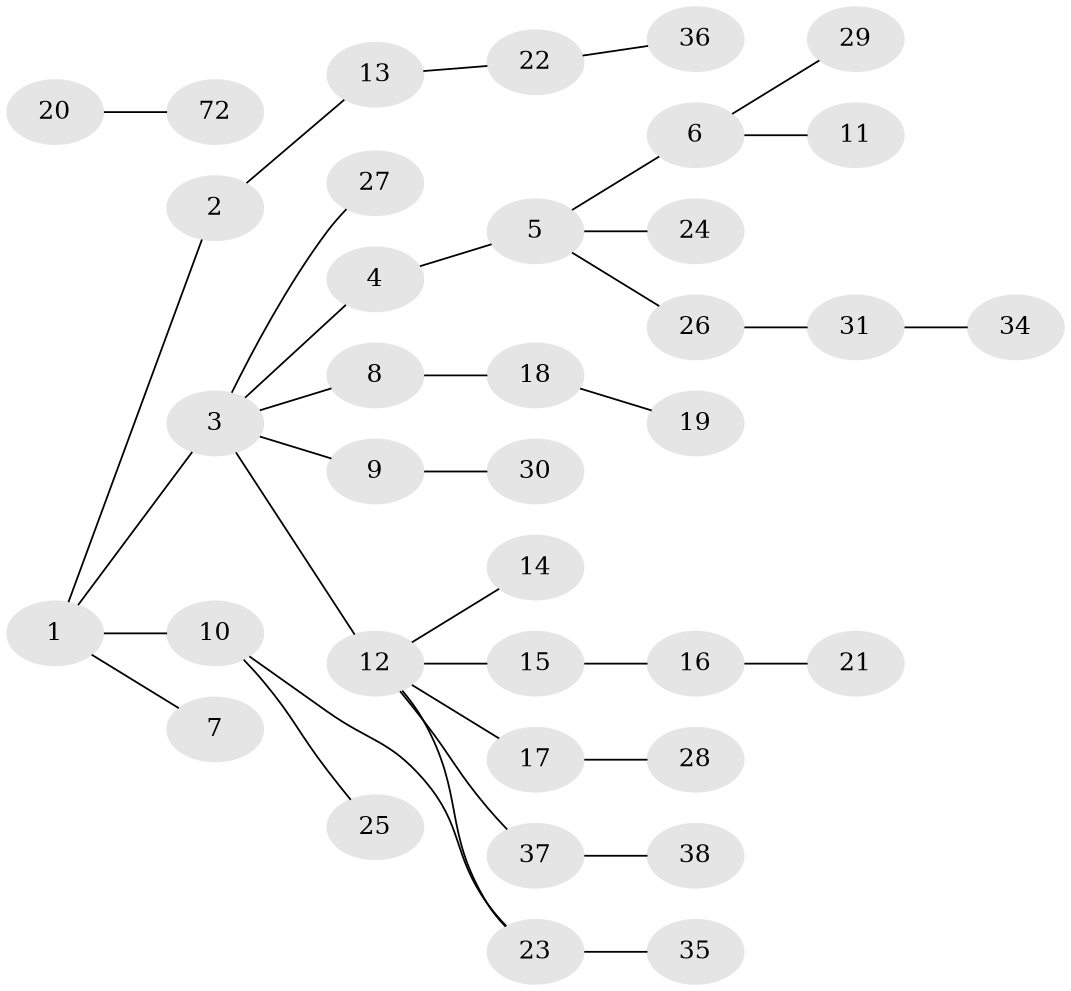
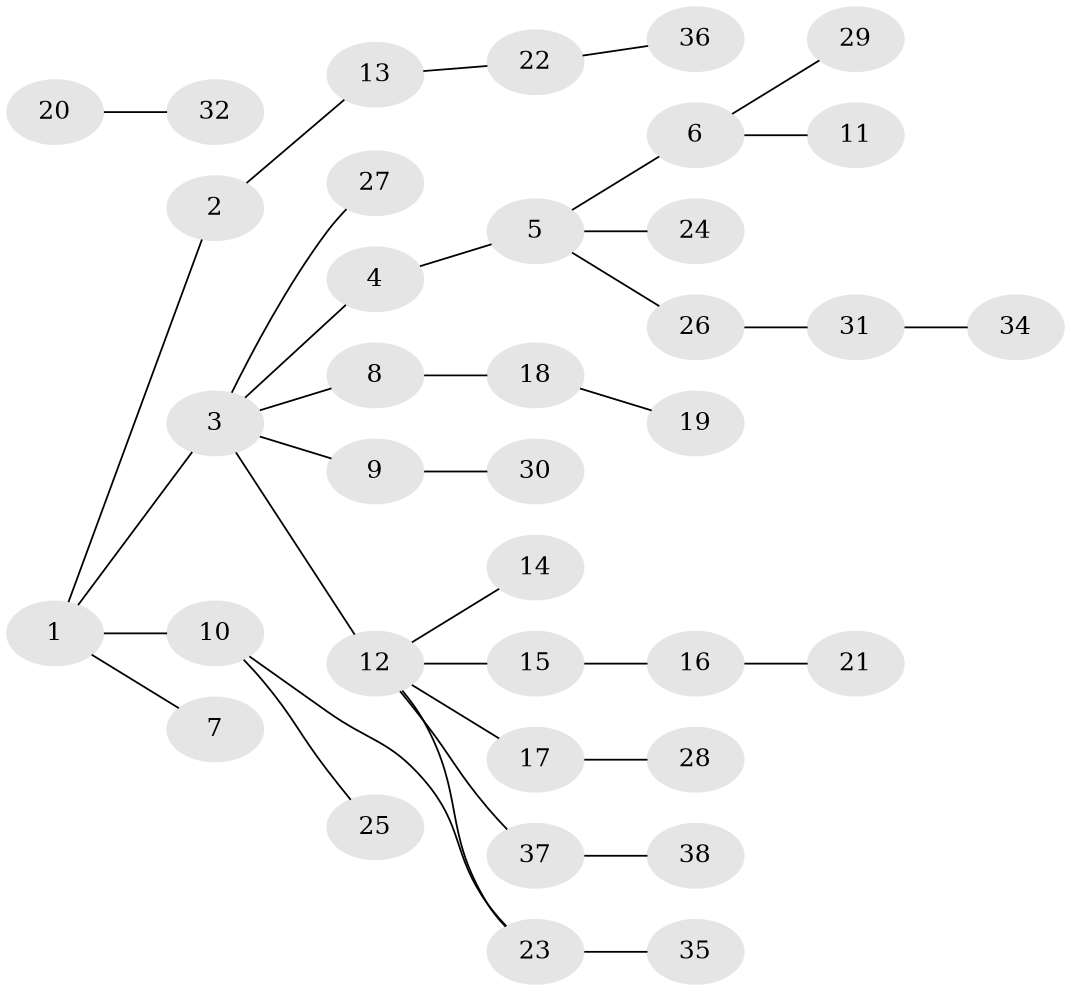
node "72": label "72" -> "32"
